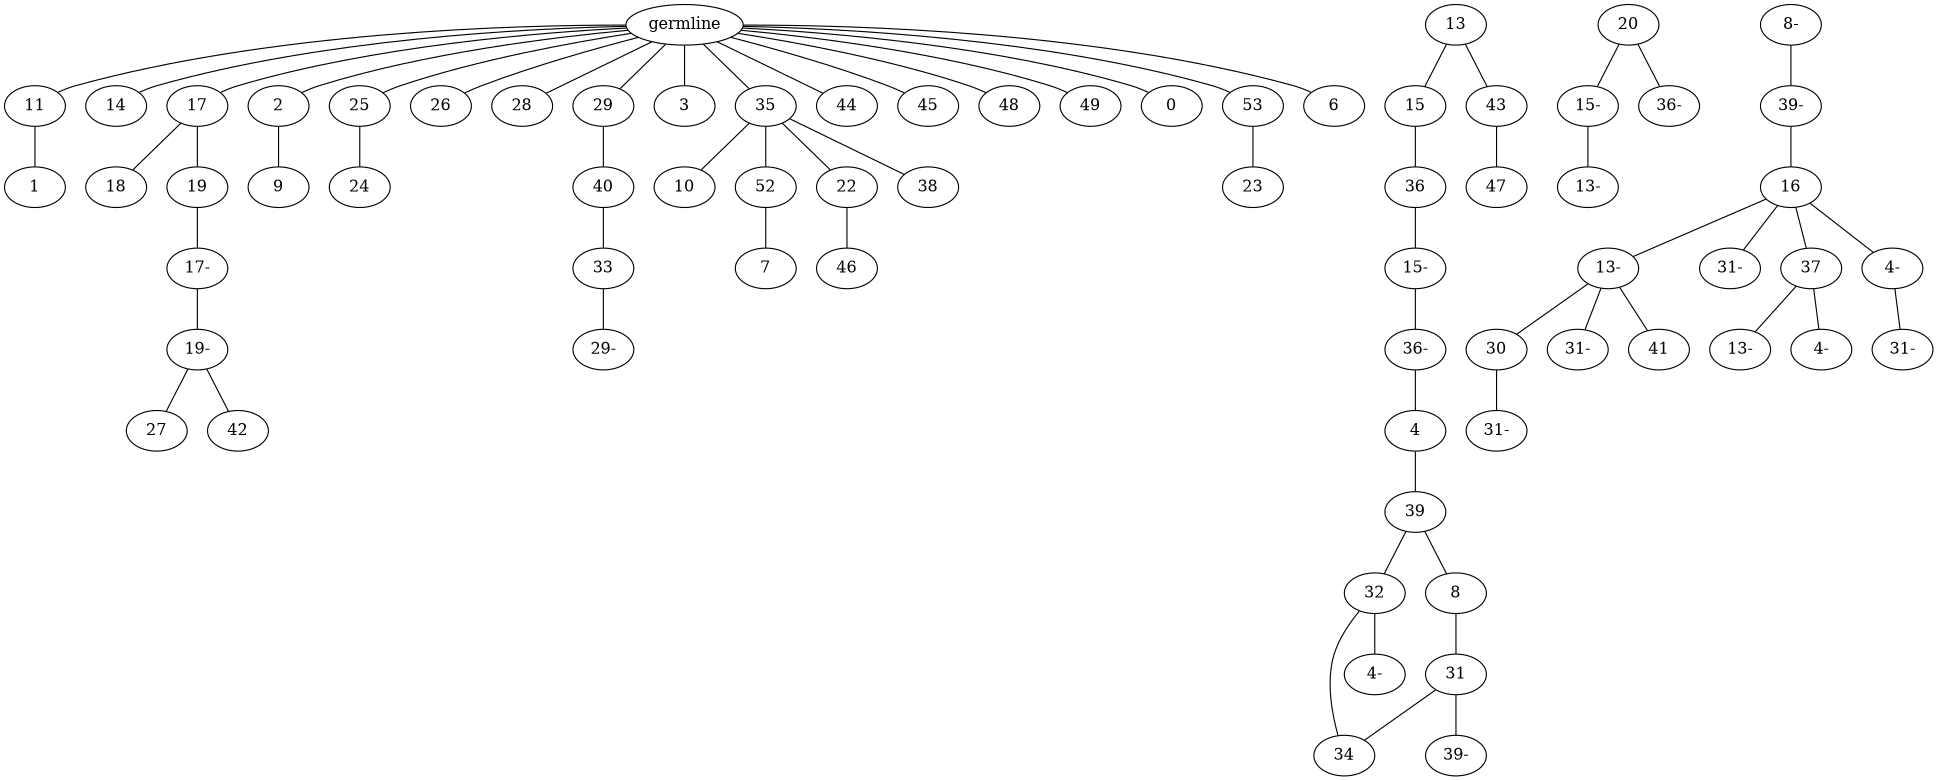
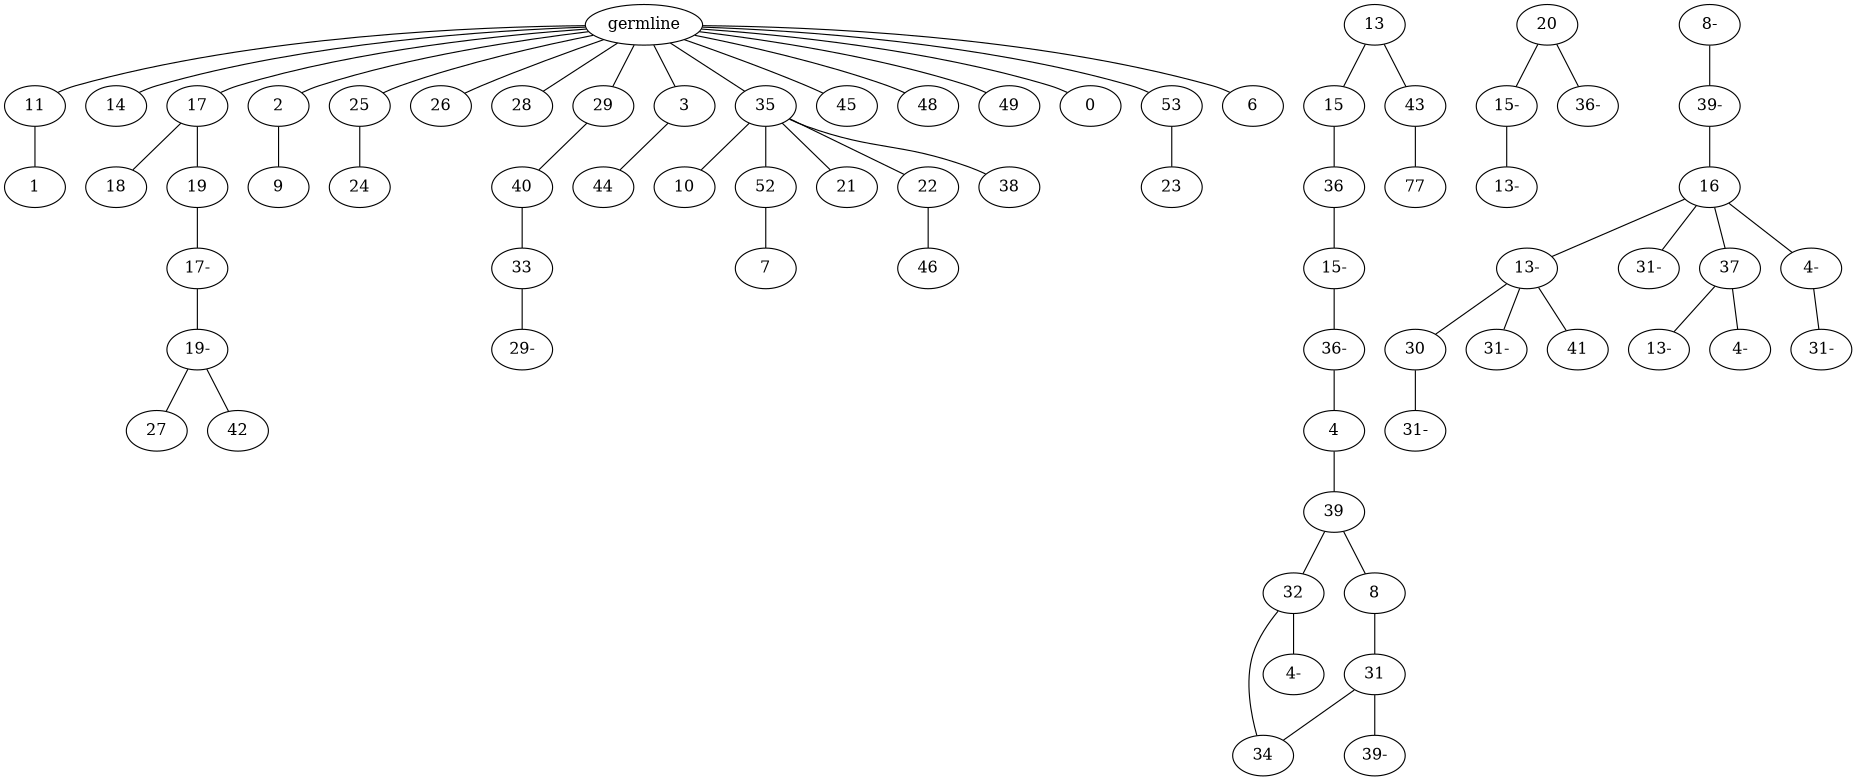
edge "germline" -- "44": now "3" -- "44"
node "21": added
node "47": label "47" -> "77"
